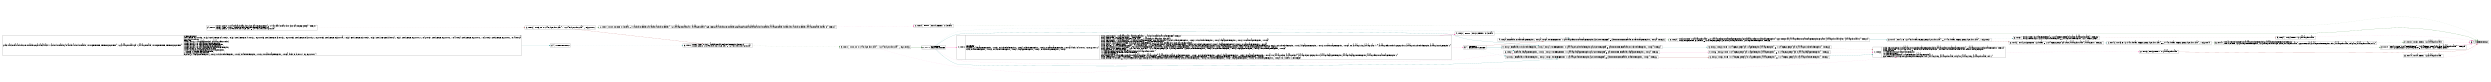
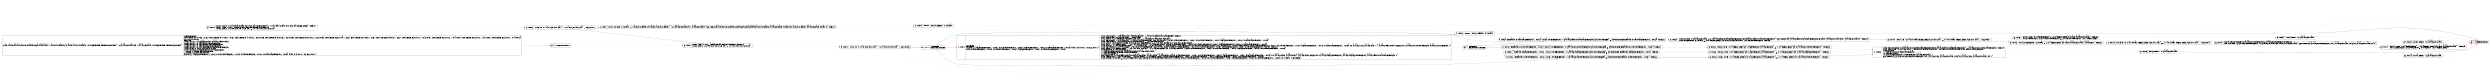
node "62: 0x0012": text "IMMUTABLE" -> "SYNTHETIC"
